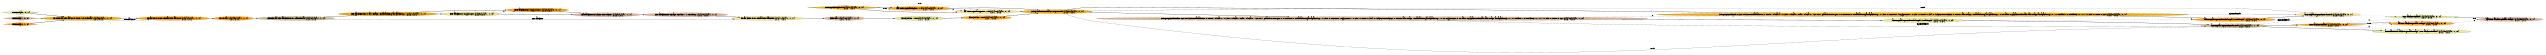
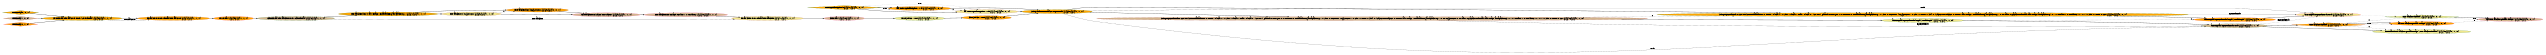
node "testBccOnly['0', '0', '1']": fillcolor khaki -> orange
